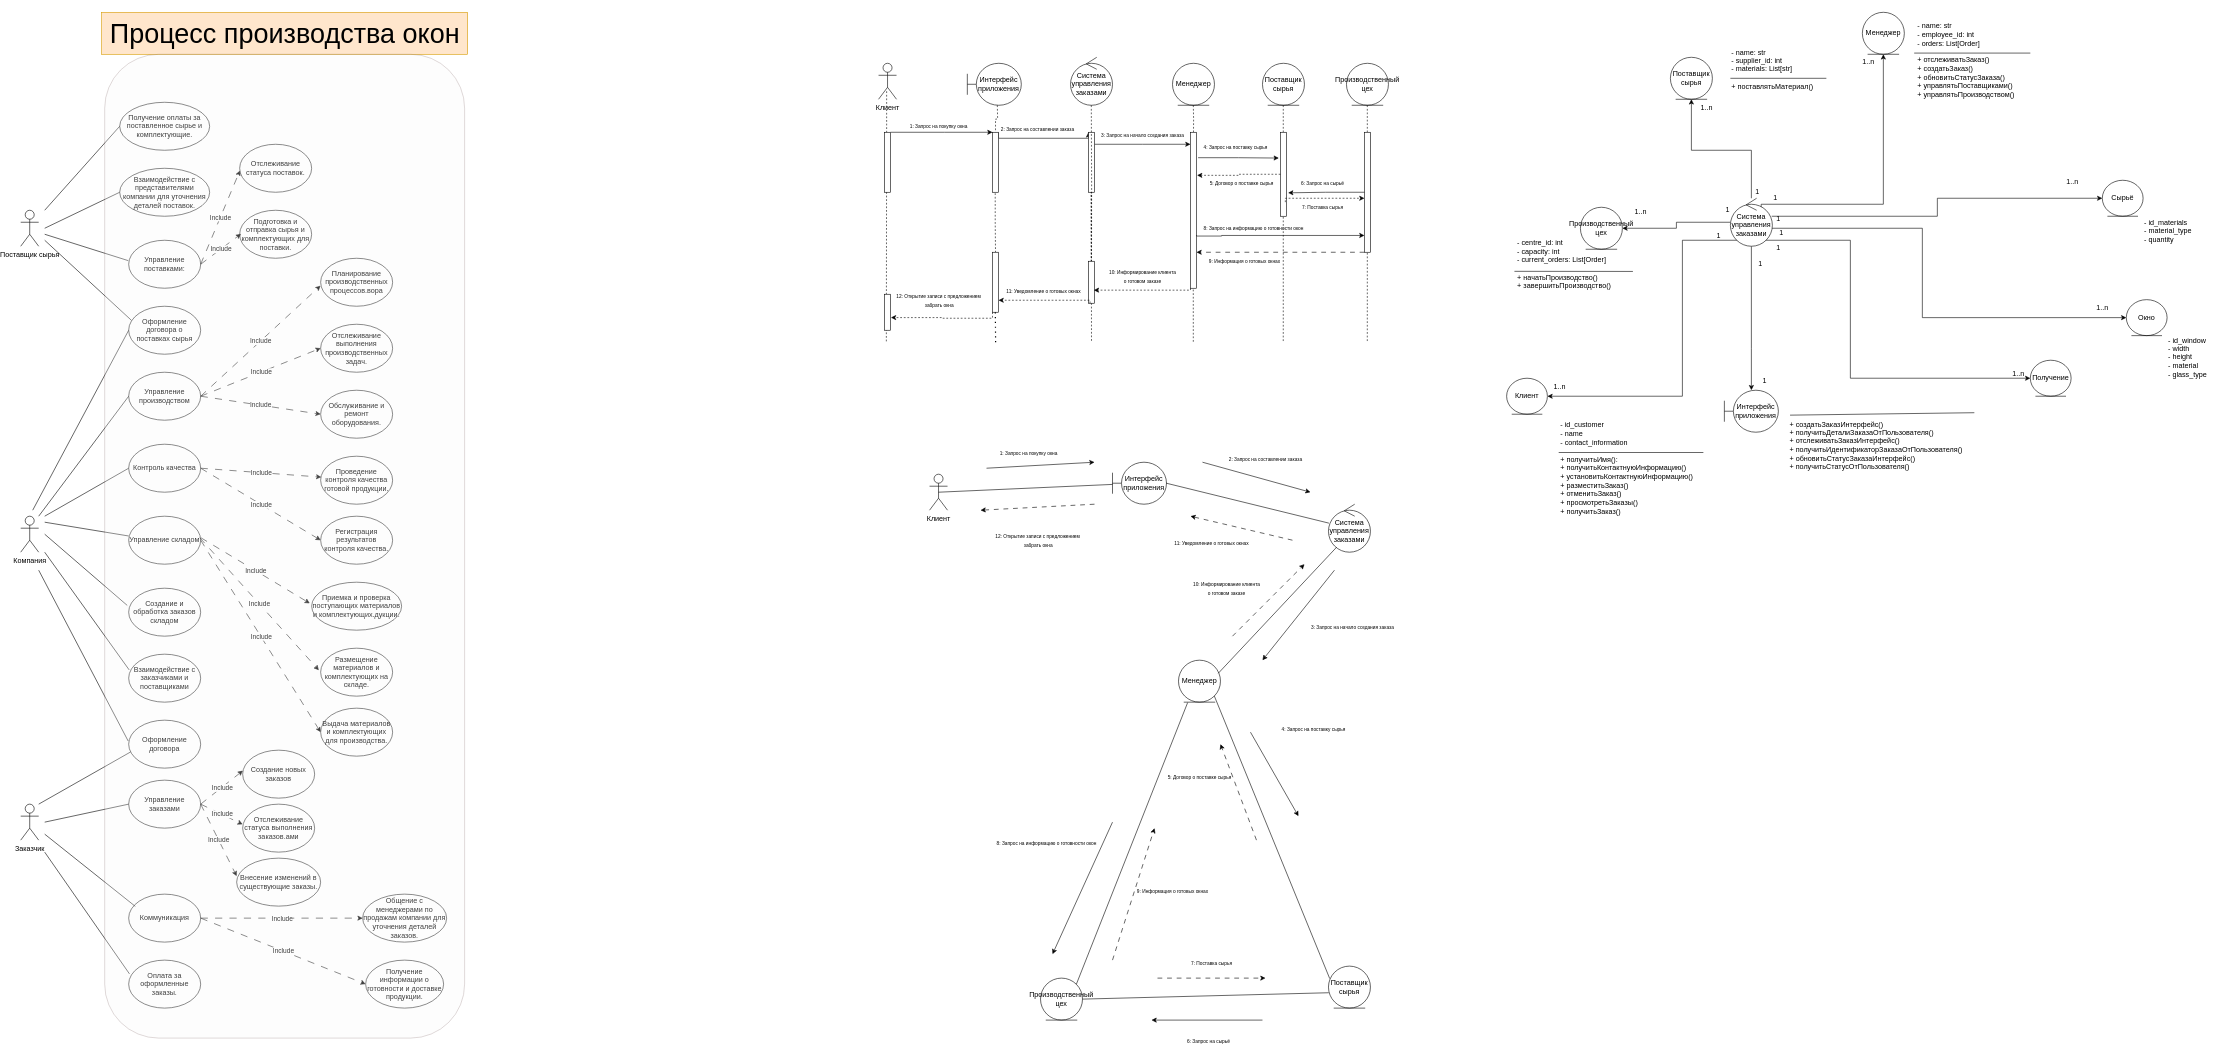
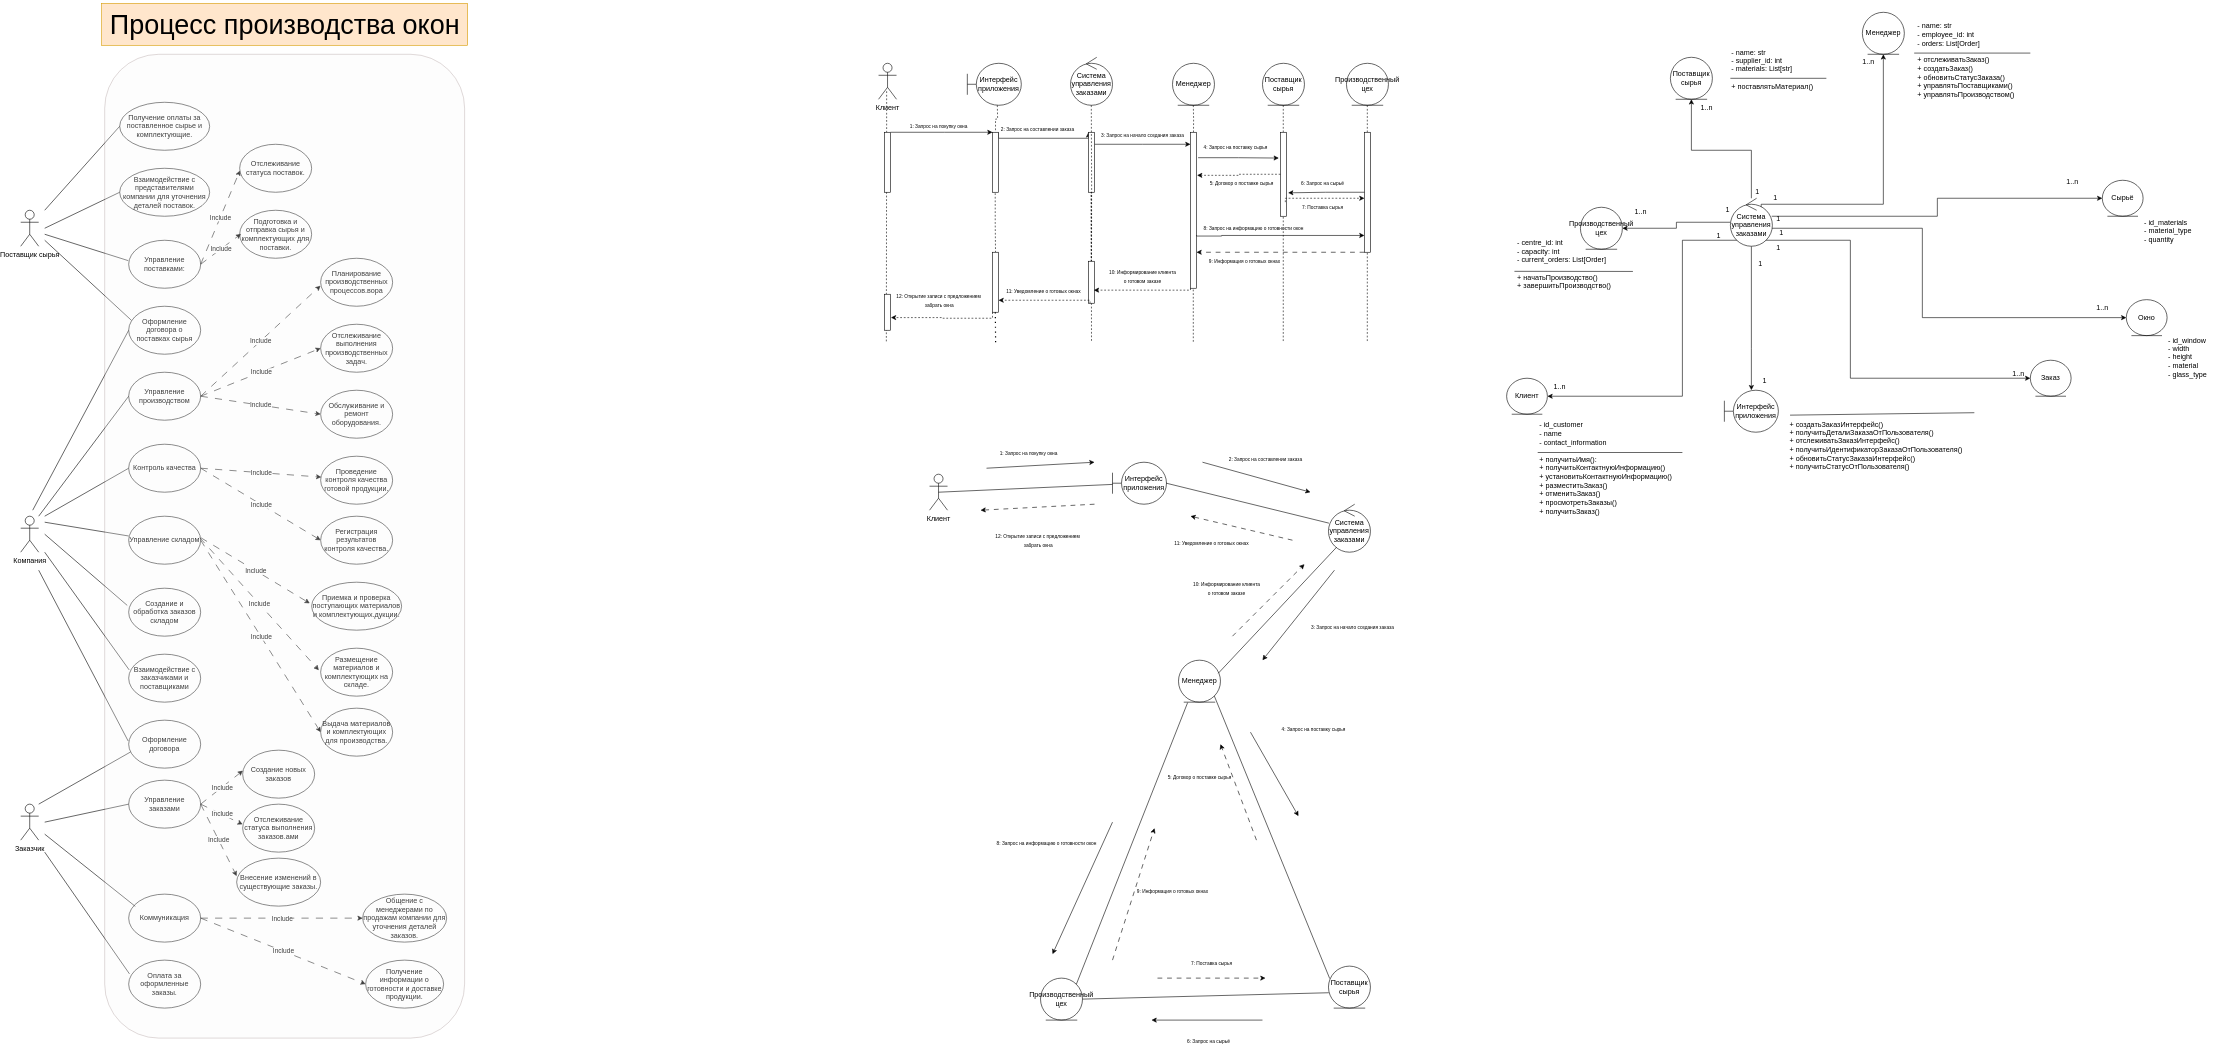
node "Процесс производства окон": moved (285, 33) -> (285, 24)
node "Получение": label "Получение" -> "Заказ"
node "- id_customer - name - contact_information + получитьИмя(): + получитьКонтактнуюИнформацию() + установитьКонтактнуюИнформацию() + разместитьЗаказ() + отменитьЗаказ() + просмотретьЗаказы() + получитьЗаказ()": moved (1632, 468) -> (1611, 468)
